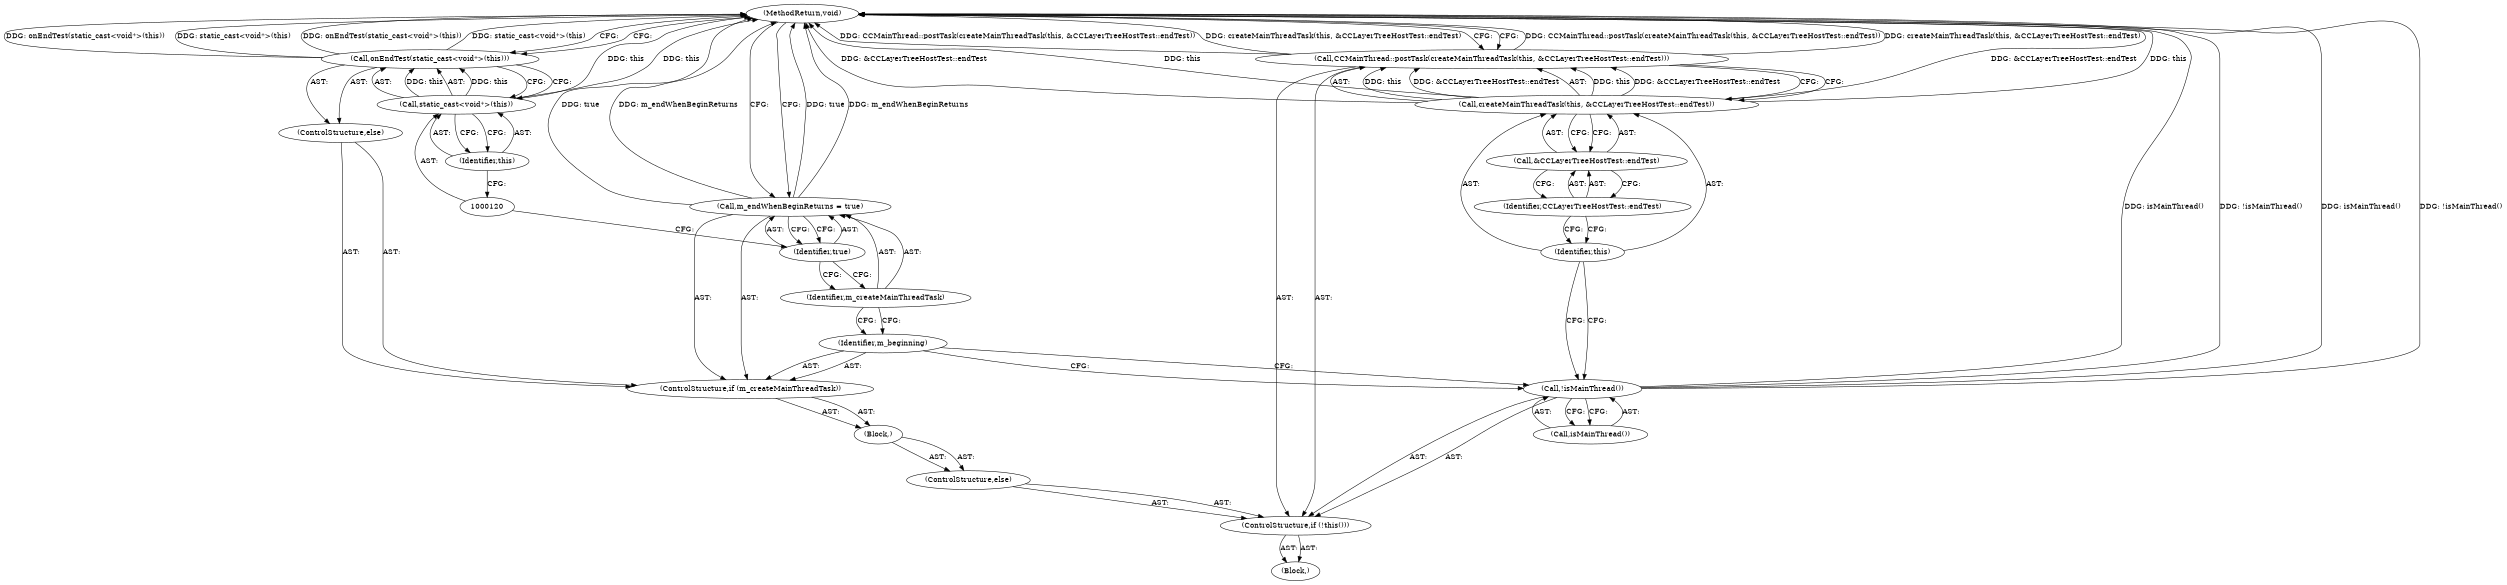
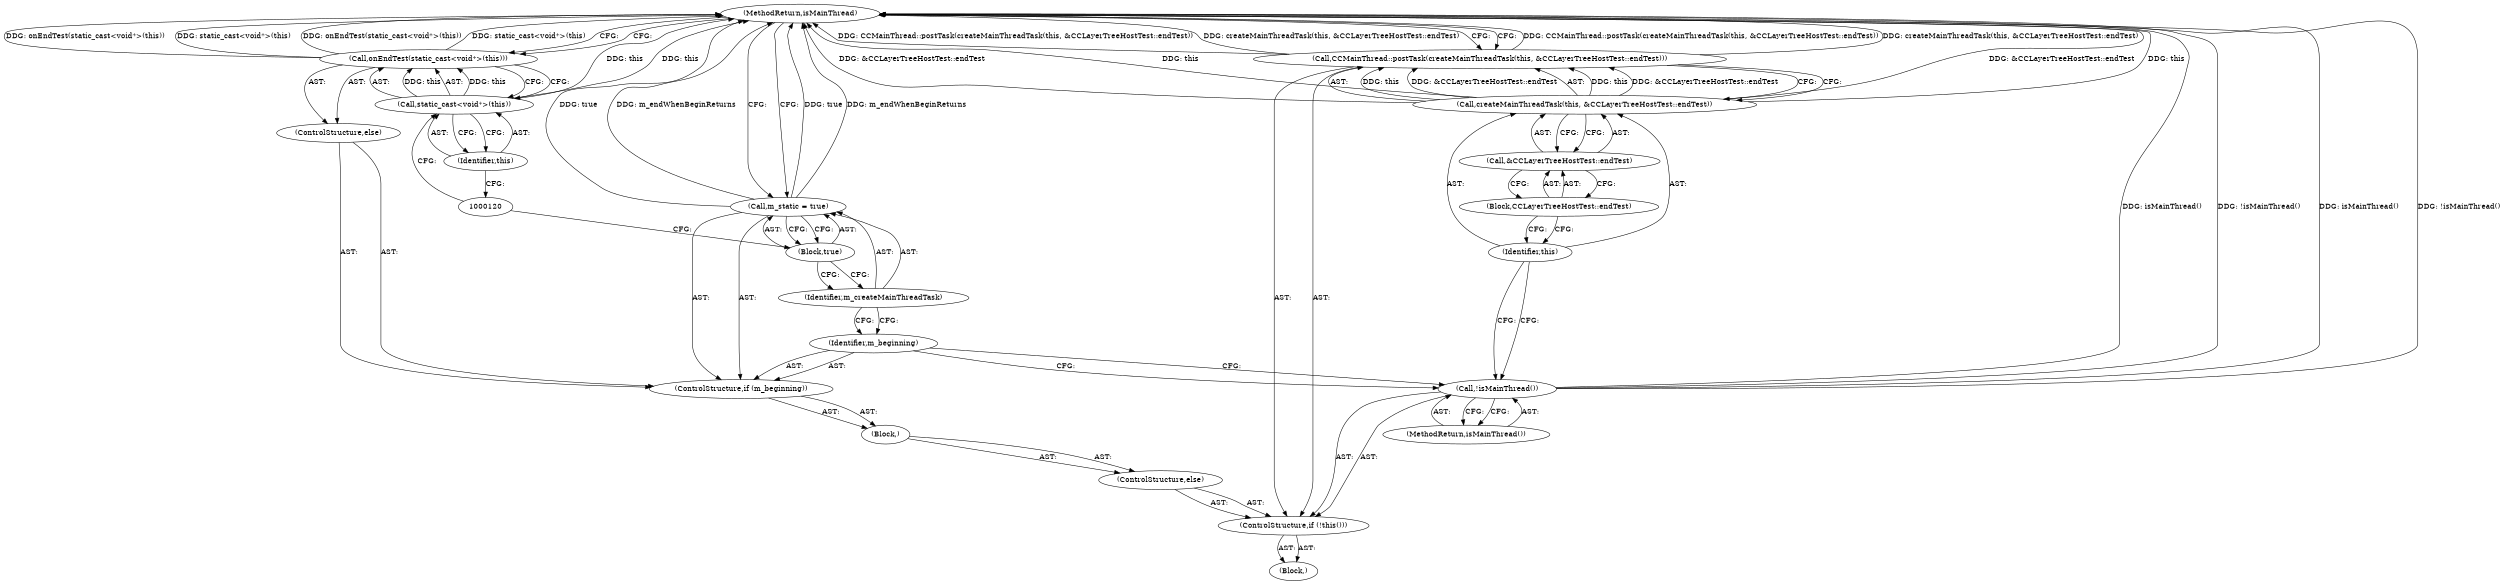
node "(MethodReturn,void)": label "(MethodReturn,void)" -> "(MethodReturn,isMainThread)"
edge "1000120" -> "(Call,static_cast<void*>(this))": label "AST: " -> "CFG: "
node "(Call,m_endWhenBeginReturns = true)": label "(Call,m_endWhenBeginReturns = true)" -> "(Call,m_static = true)"
node "(Identifier,CCLayerTreeHostTest::endTest)": label "(Identifier,CCLayerTreeHostTest::endTest)" -> "(Block,CCLayerTreeHostTest::endTest)"
node "(Identifier,true)": label "(Identifier,true)" -> "(Block,true)"
node "(ControlStructure,if (m_createMainThreadTask))": label "(ControlStructure,if (m_createMainThreadTask))" -> "(ControlStructure,if (m_beginning))"
node "(Call,isMainThread())": label "(Call,isMainThread())" -> "(MethodReturn,isMainThread())"
